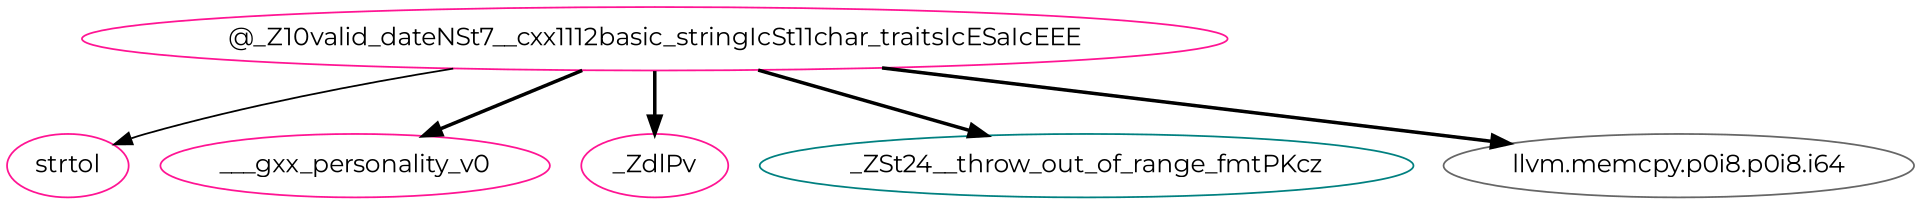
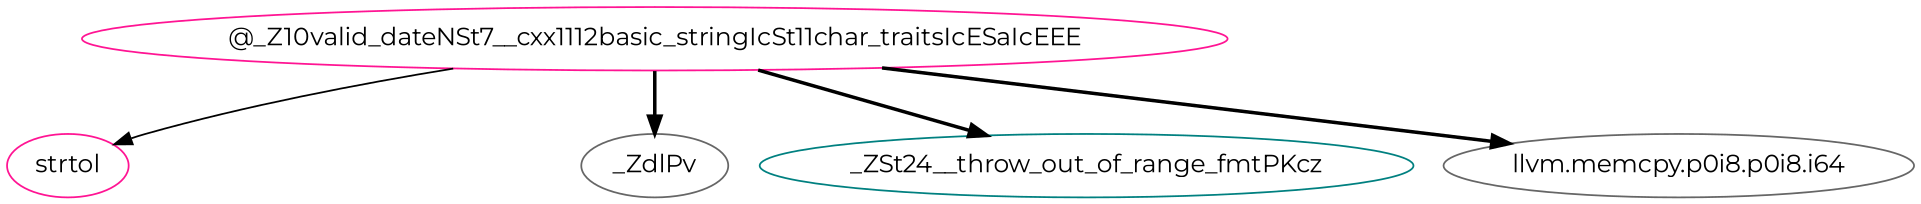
node "___gxx_personality_v0": removed
node "_ZdlPv": color deeppink -> gray40
